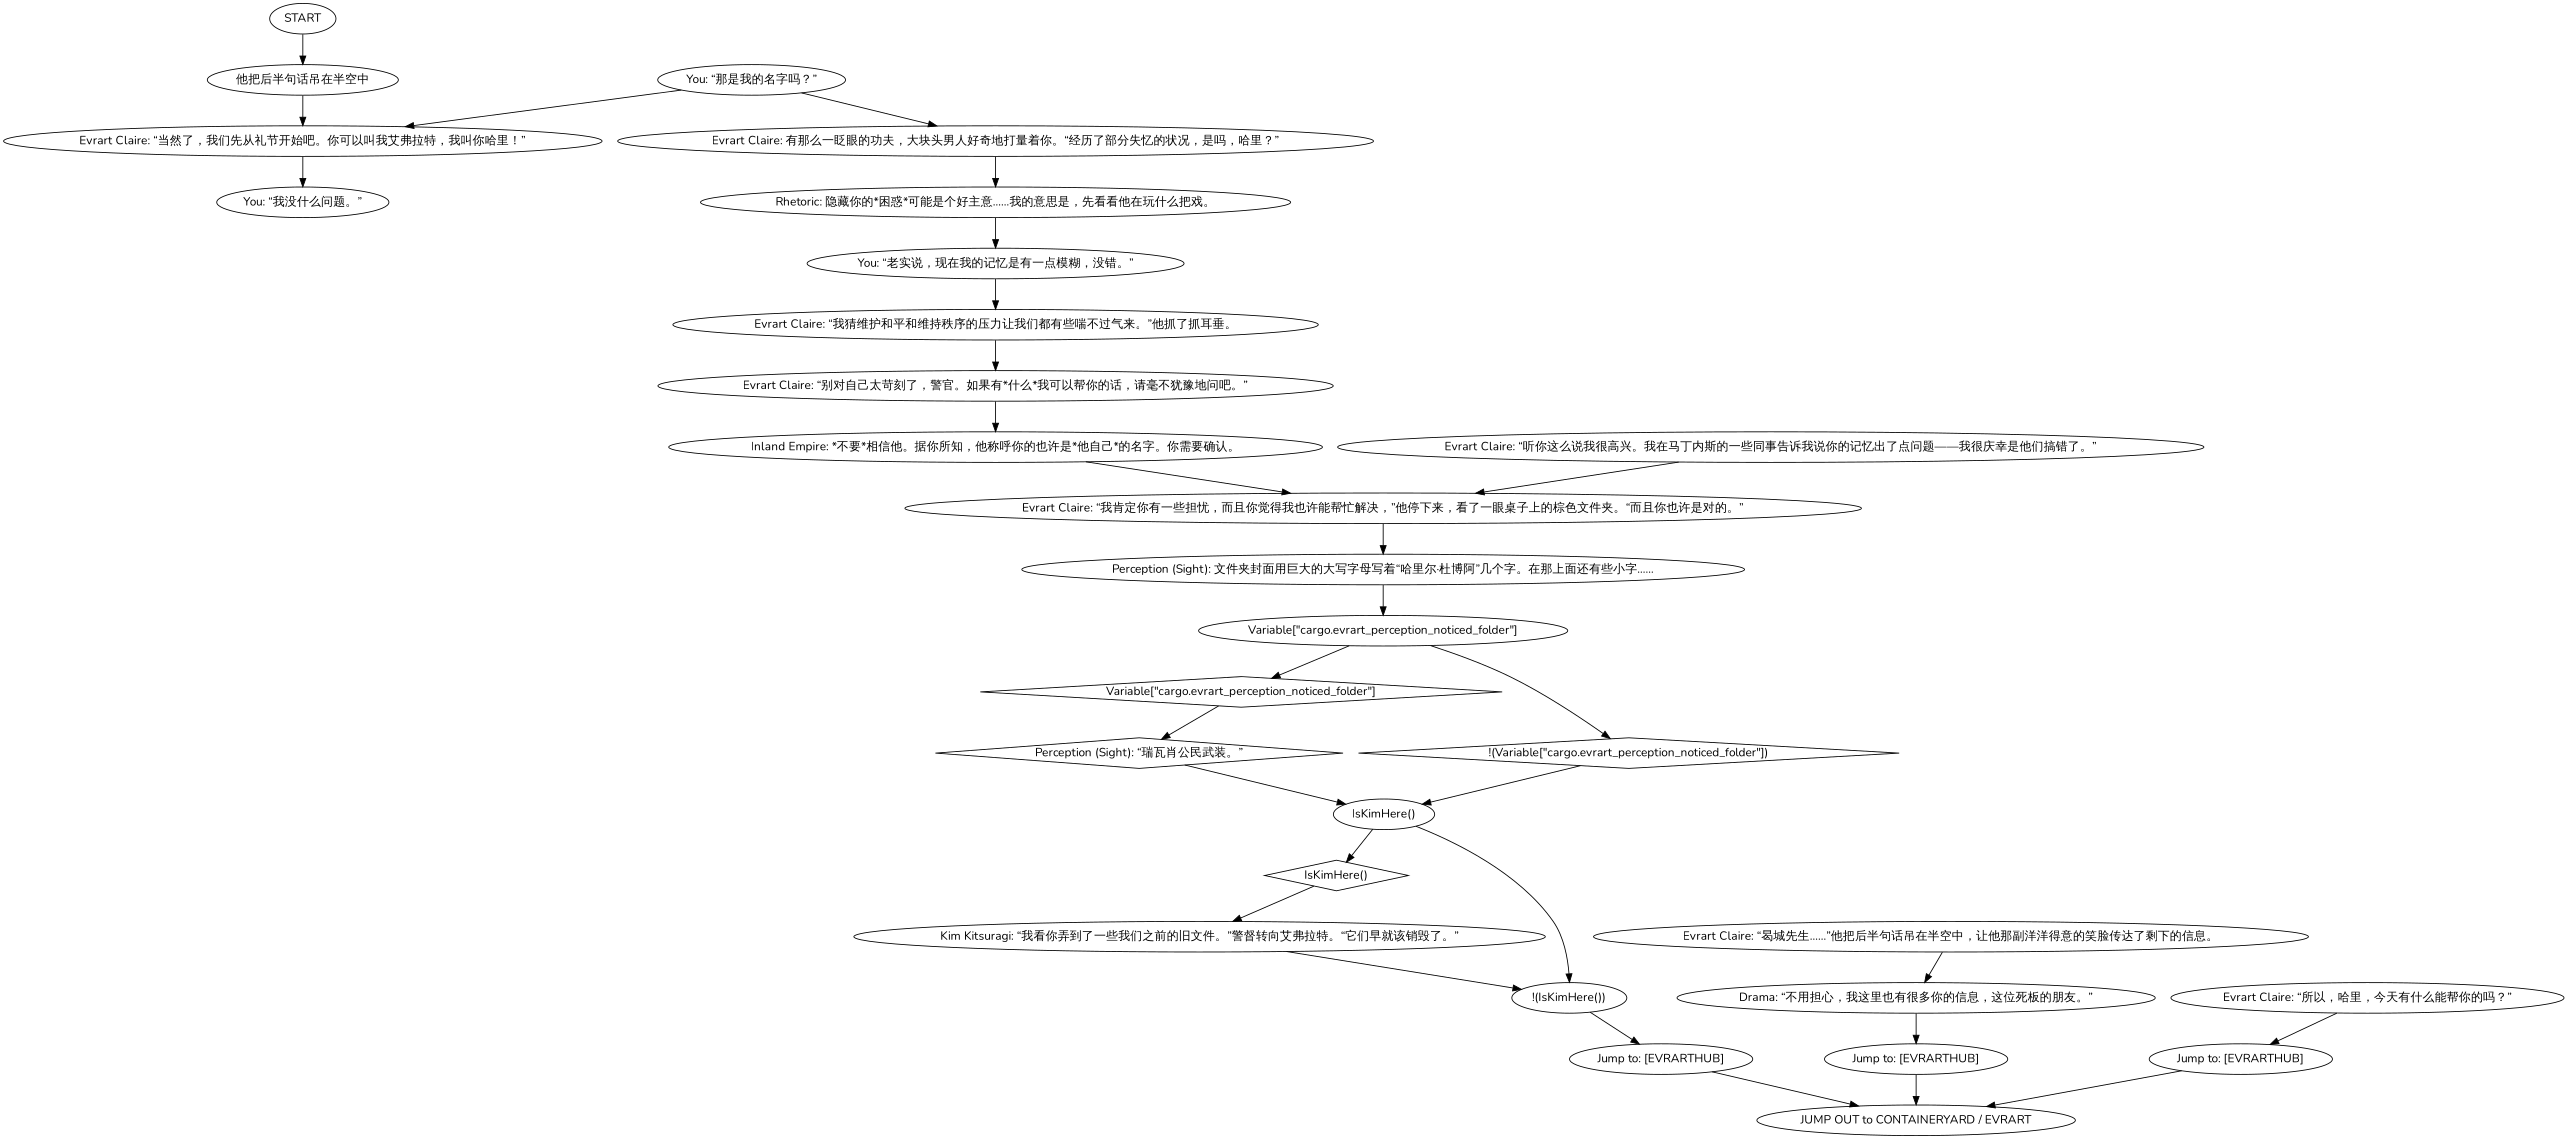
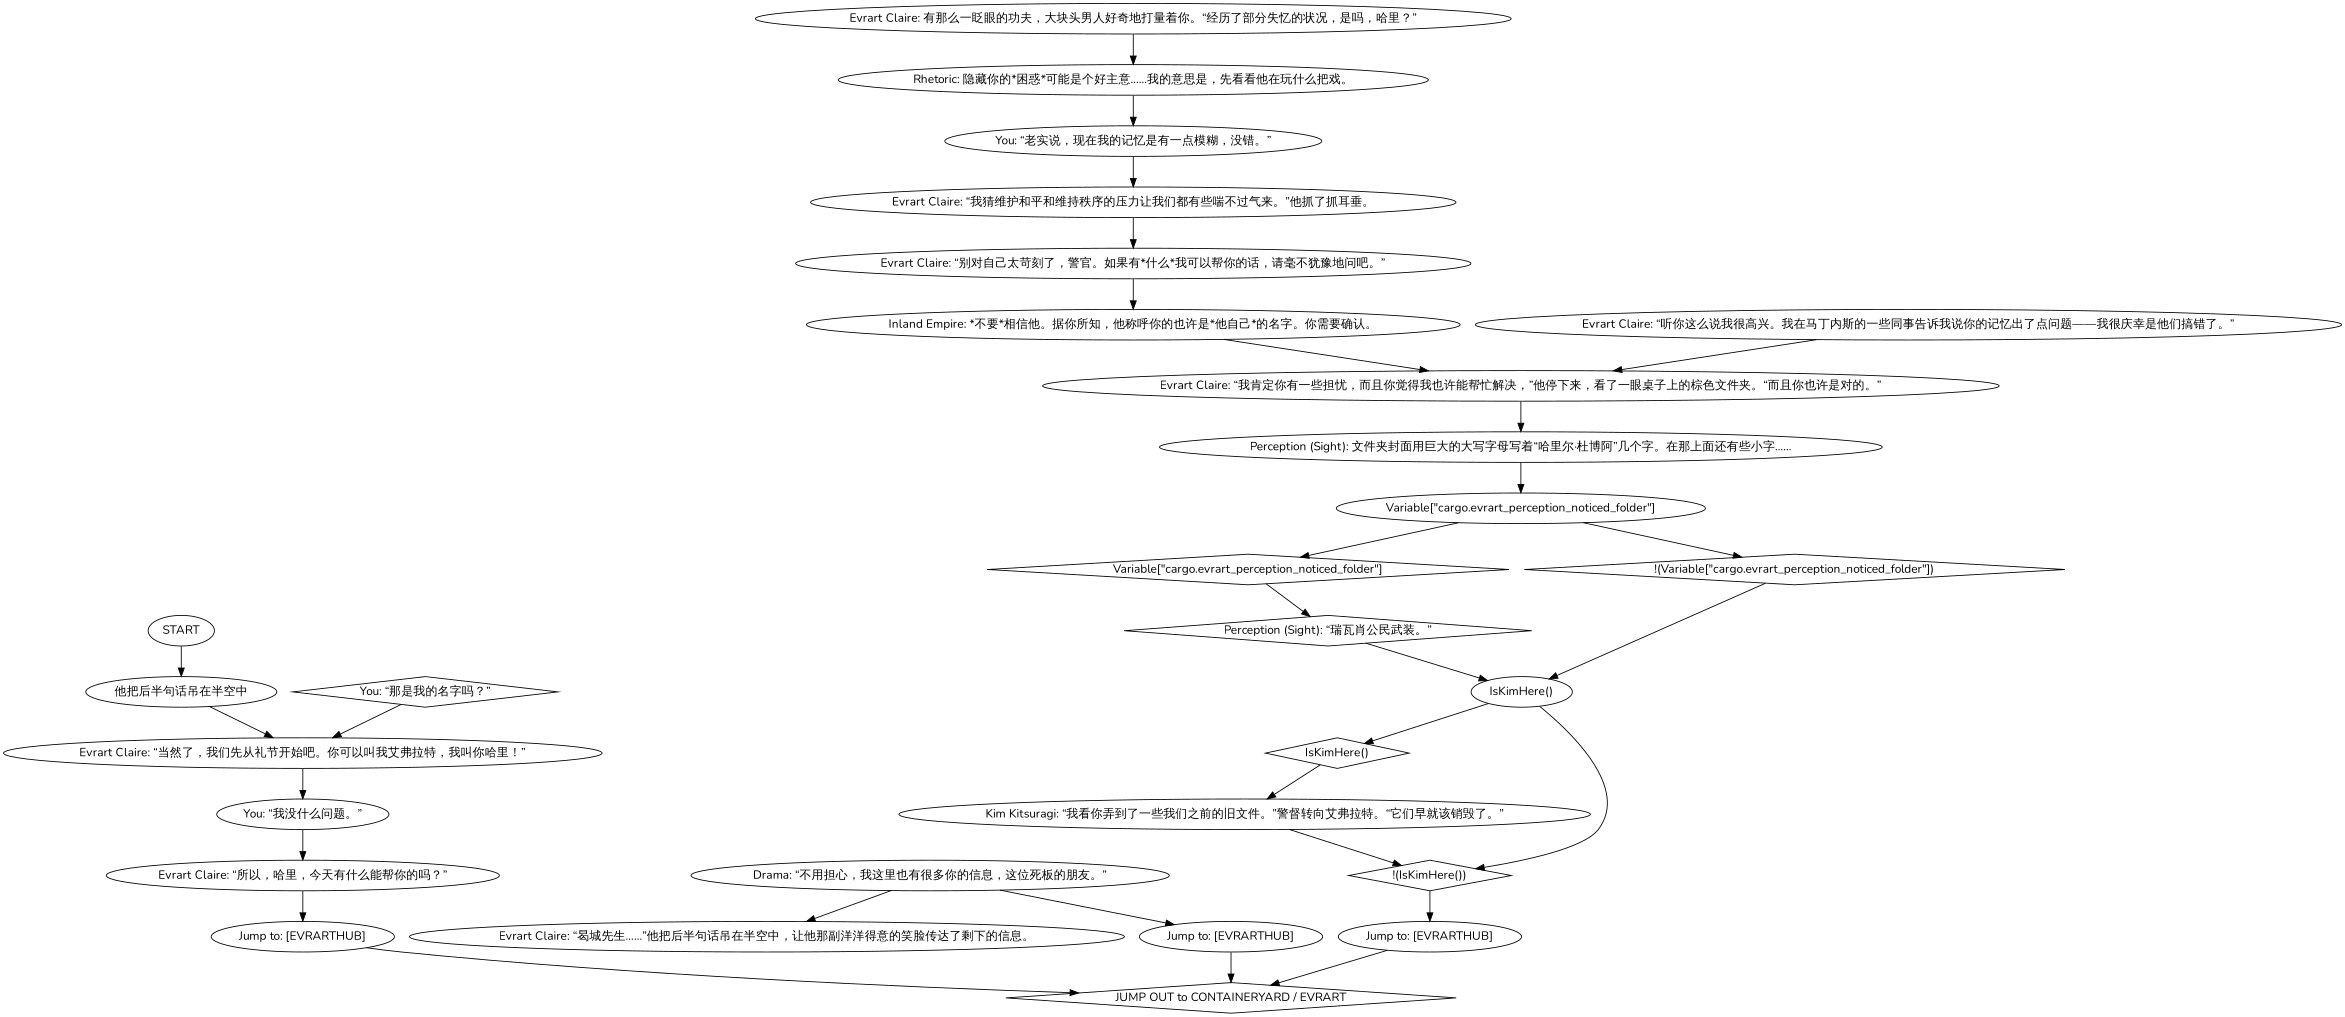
node "You: “那是我的名字吗？”": shape ellipse -> diamond
edge "You: “那是我的名字吗？”" -> "Evrart Claire: 有那么一眨眼的功夫，大块头男人好奇地打量着你。“经历了部分失忆的状况，是吗，哈里？”": removed
edge "You: “我没什么问题。”" -> "Evrart Claire: “所以，哈里，今天有什么能帮你的吗？”": added
edge "Evrart Claire: “曷城先生……”他把后半句话吊在半空中，让他那副洋洋得意的笑脸传达了剩下的信息。" -> "Drama: “不用担心，我这里也有很多你的信息，这位死板的朋友。”": reversed
node "!(IsKimHere())": shape ellipse -> diamond
node "JUMP OUT to CONTAINERYARD / EVRART": shape ellipse -> diamond
